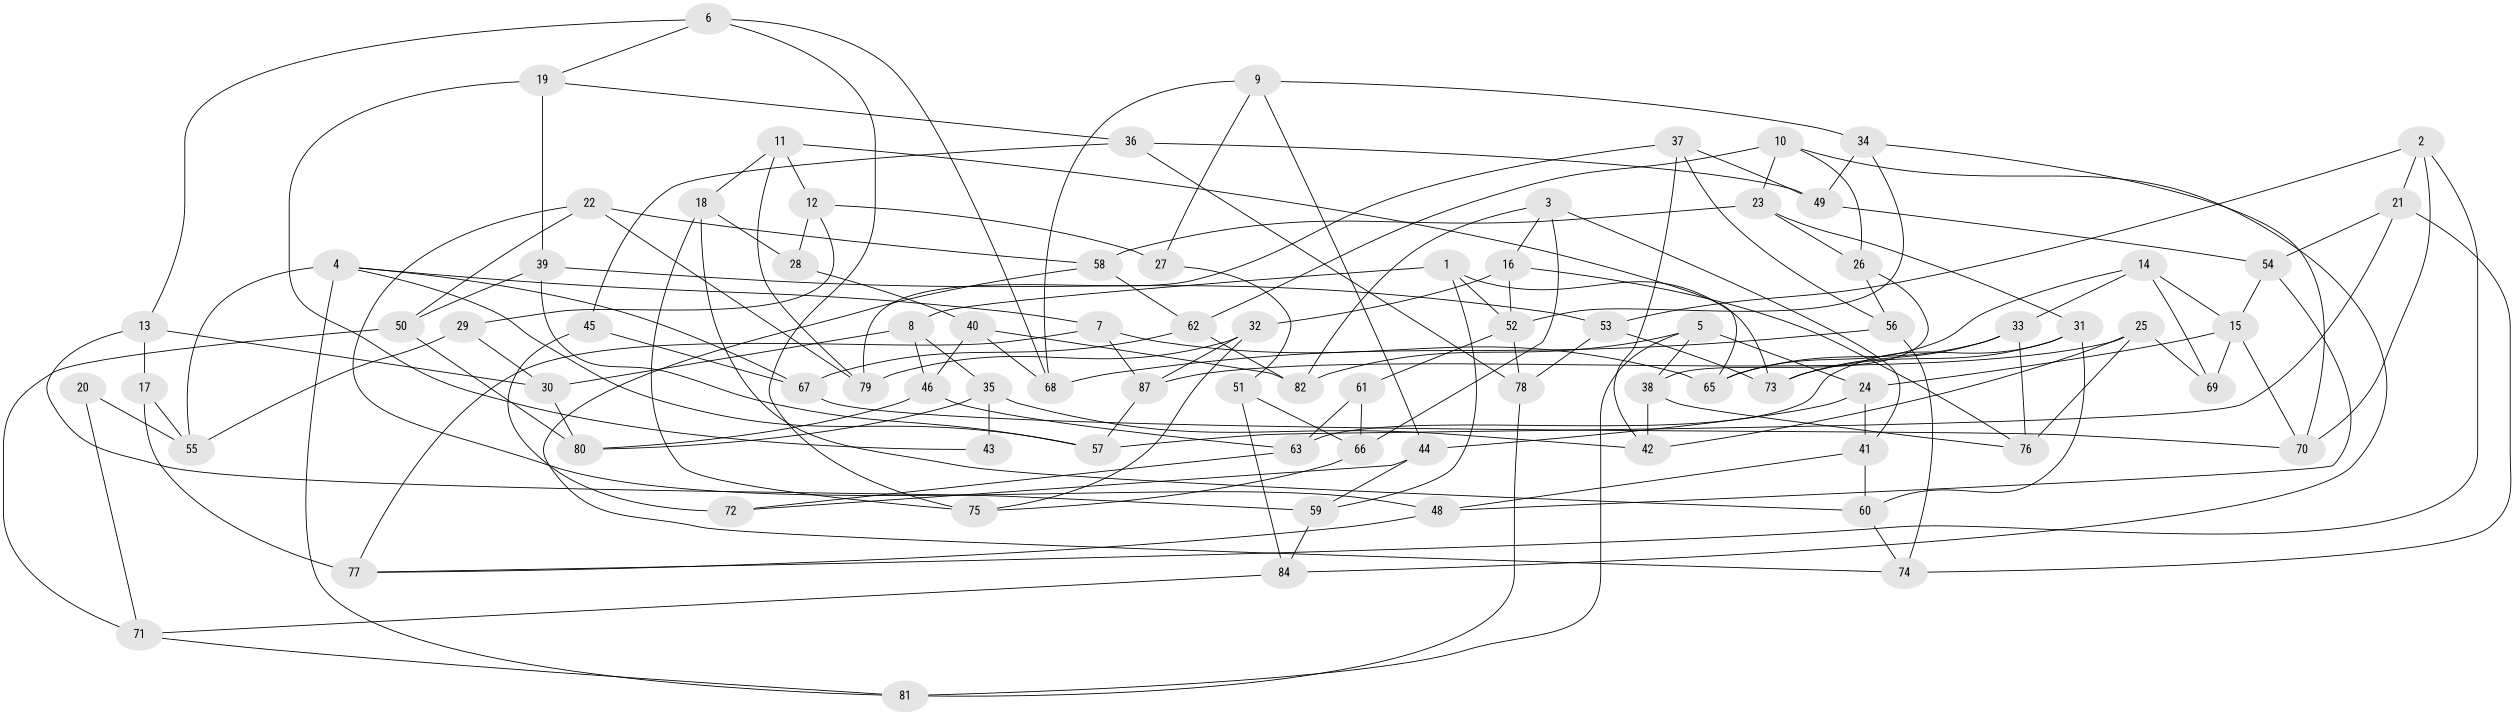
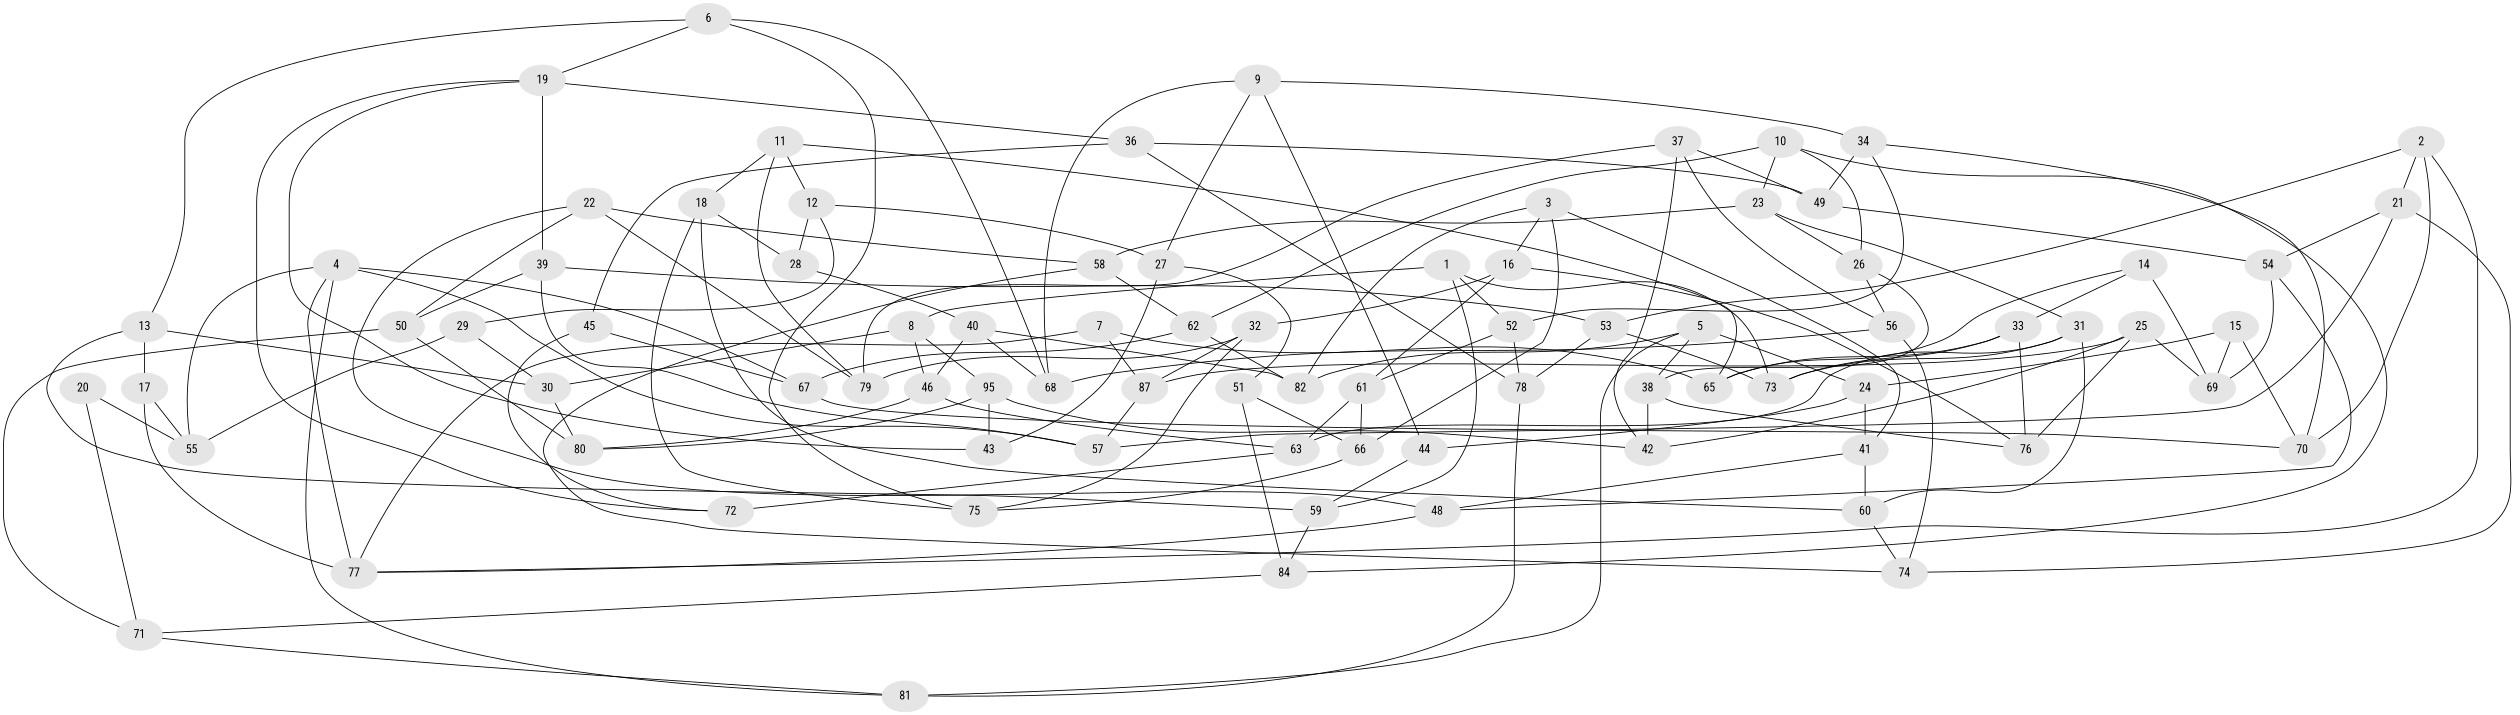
edge "4" -- "7": now "4" -- "77"
edge "16" -- "52": now "16" -- "61"
edge "14" -- "15": removed
edge "54" -- "15": now "54" -- "69"
edge "27" -- "43": added
node "35": label "35" -> "95"
edge "44" -- "72": now "19" -- "72"
